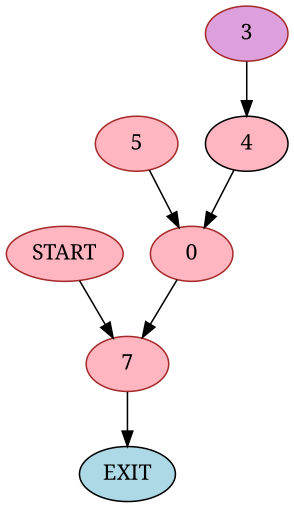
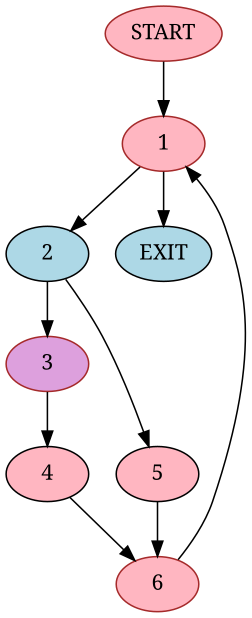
node "5": color brown -> black
node "2": added
node "0": label "0" -> "6"
node "7": label "7" -> "1"
